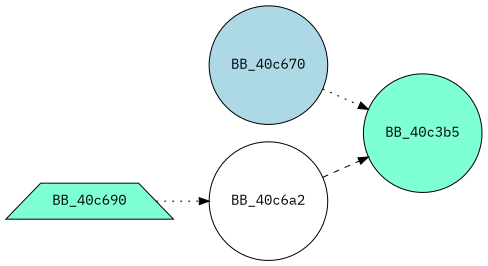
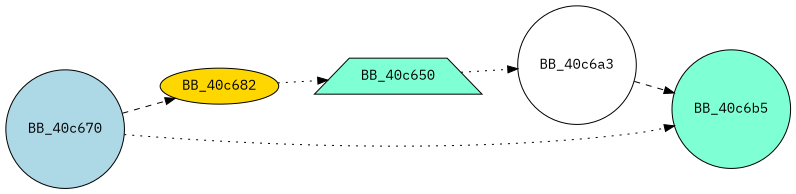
node "BB_40c682": added
node "BB_40c3b5": label "BB_40c3b5" -> "BB_40c6b5"
node "BB_40c690": label "BB_40c690" -> "BB_40c650"
node "BB_40c6a2": label "BB_40c6a2" -> "BB_40c6a3"
